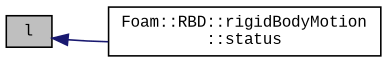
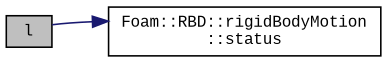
edge "Foam::RBD::rigidBodyMotion ::status" -> "l": reversed
